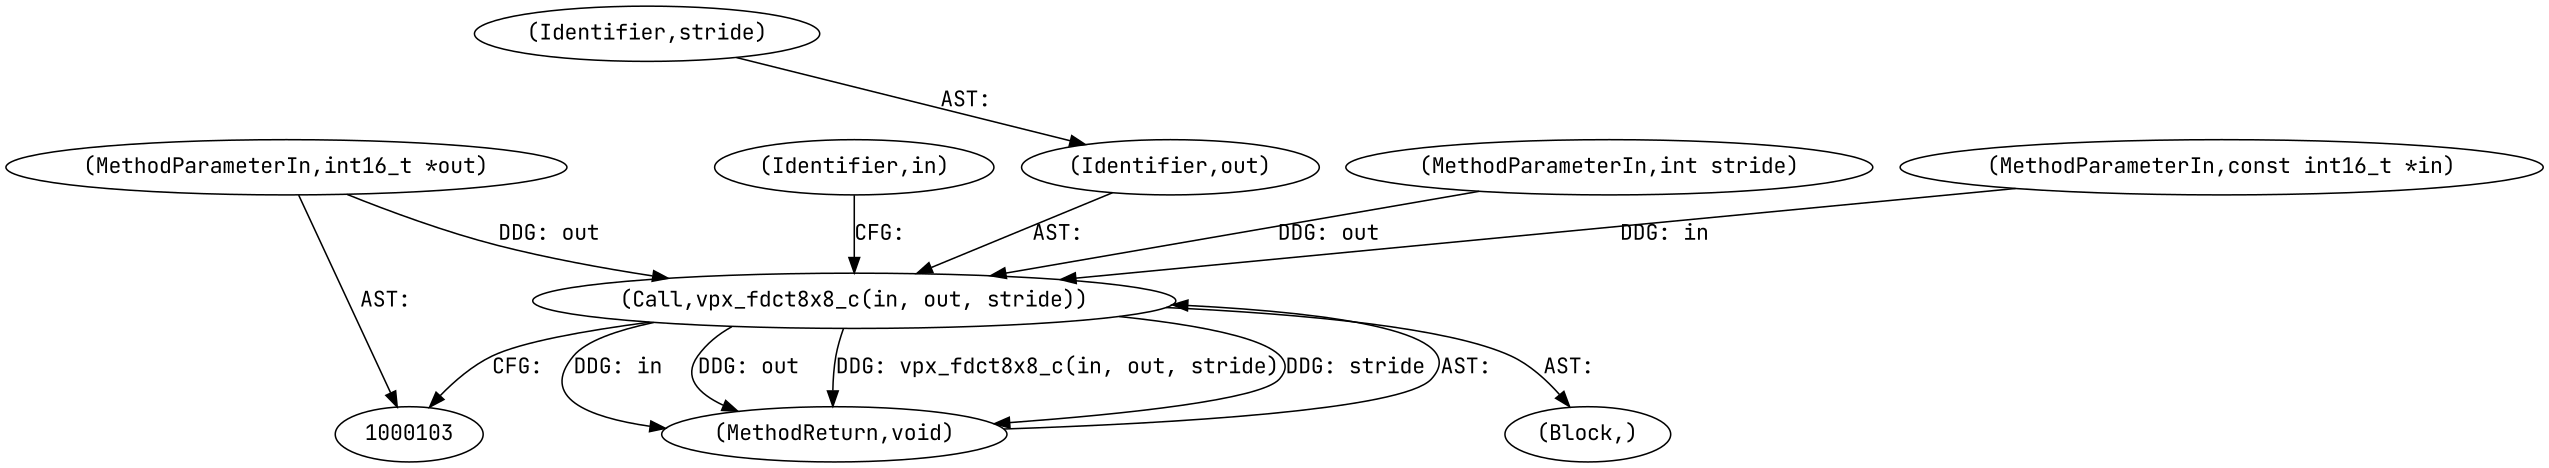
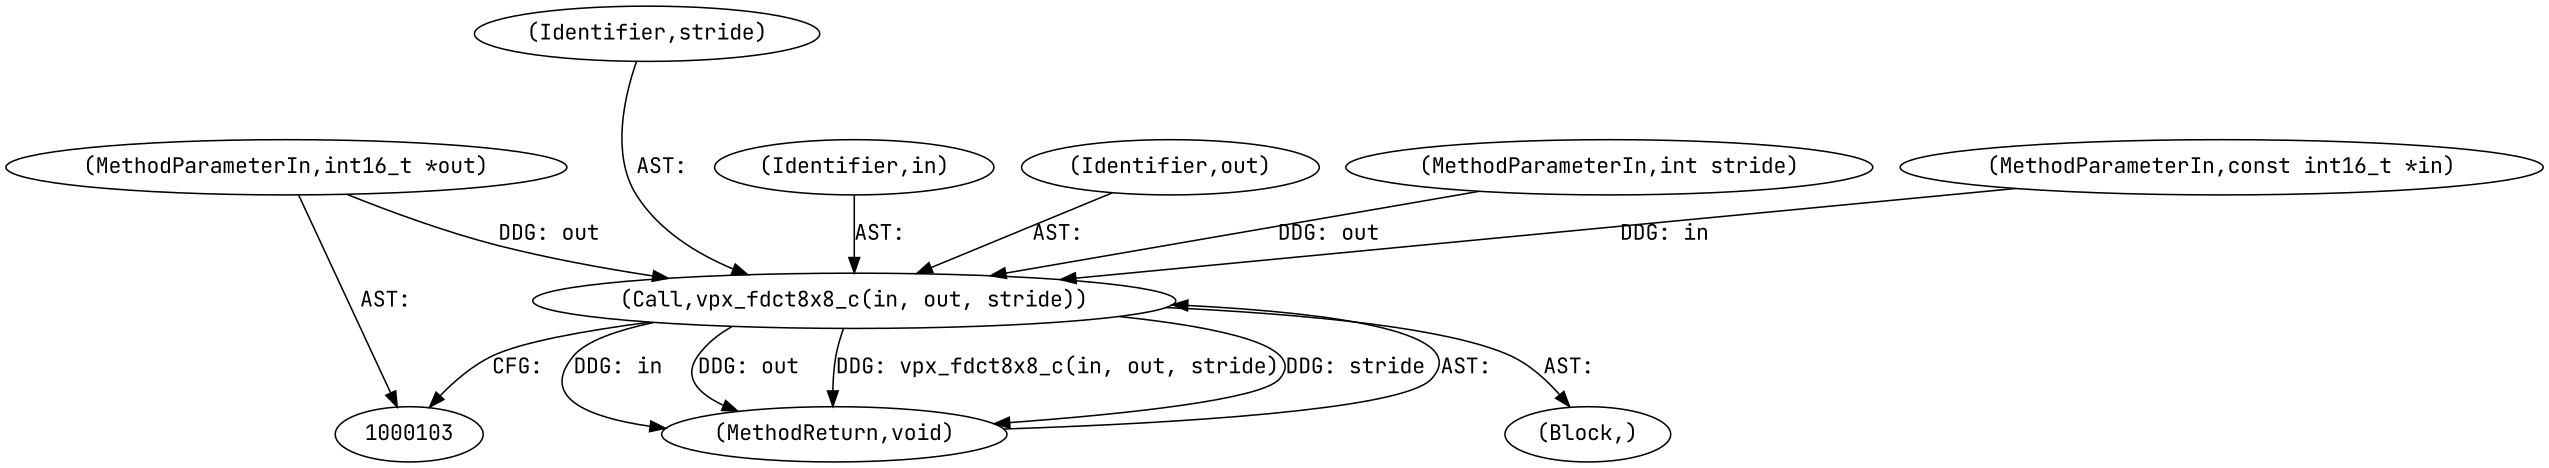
edge "(Identifier,stride)" -> "(Identifier,out)": now "(Identifier,stride)" -> "(Call,vpx_fdct8x8_c(in, out, stride))"
edge "(Identifier,in)" -> "(Call,vpx_fdct8x8_c(in, out, stride))": label "CFG: " -> "AST: "
